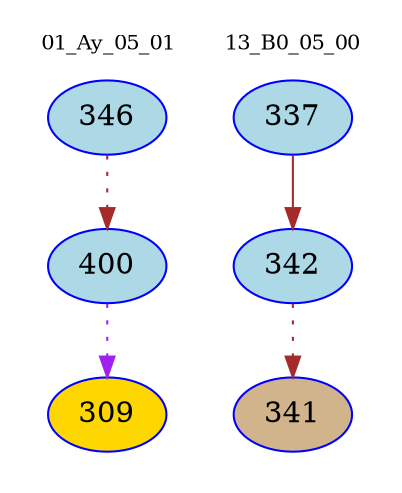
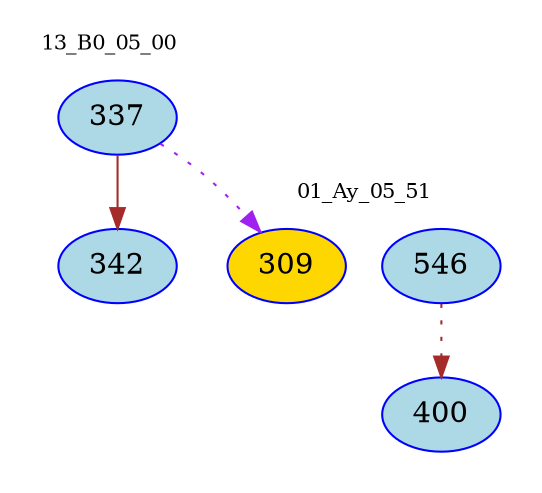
cluster "01_Ay_05_01": label "01_Ay_05_01" -> "01_Ay_05_51"
node "346": label "346" -> "546"
edge "400" -> "309": now "337" -> "309"
node "341": removed
